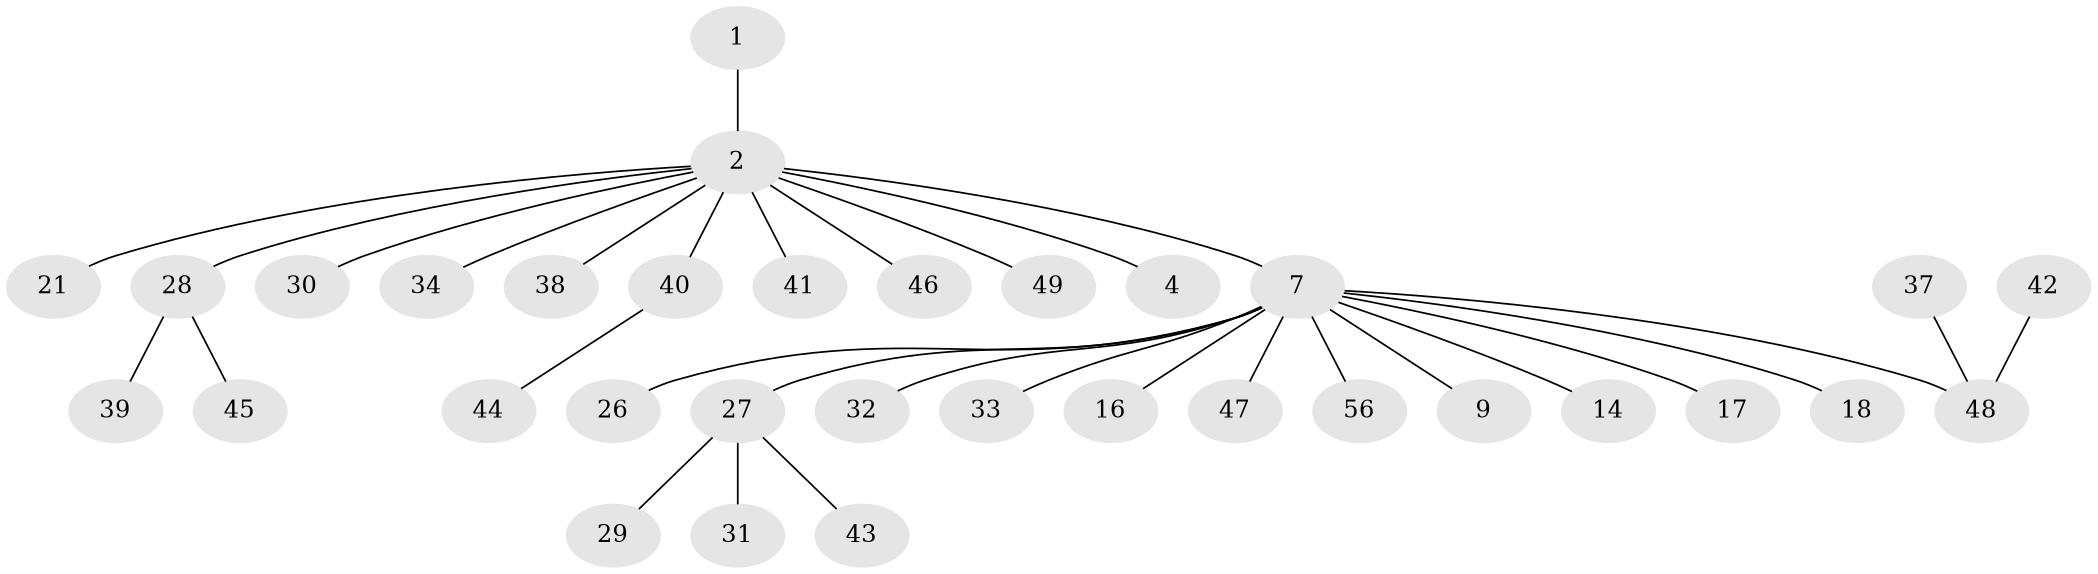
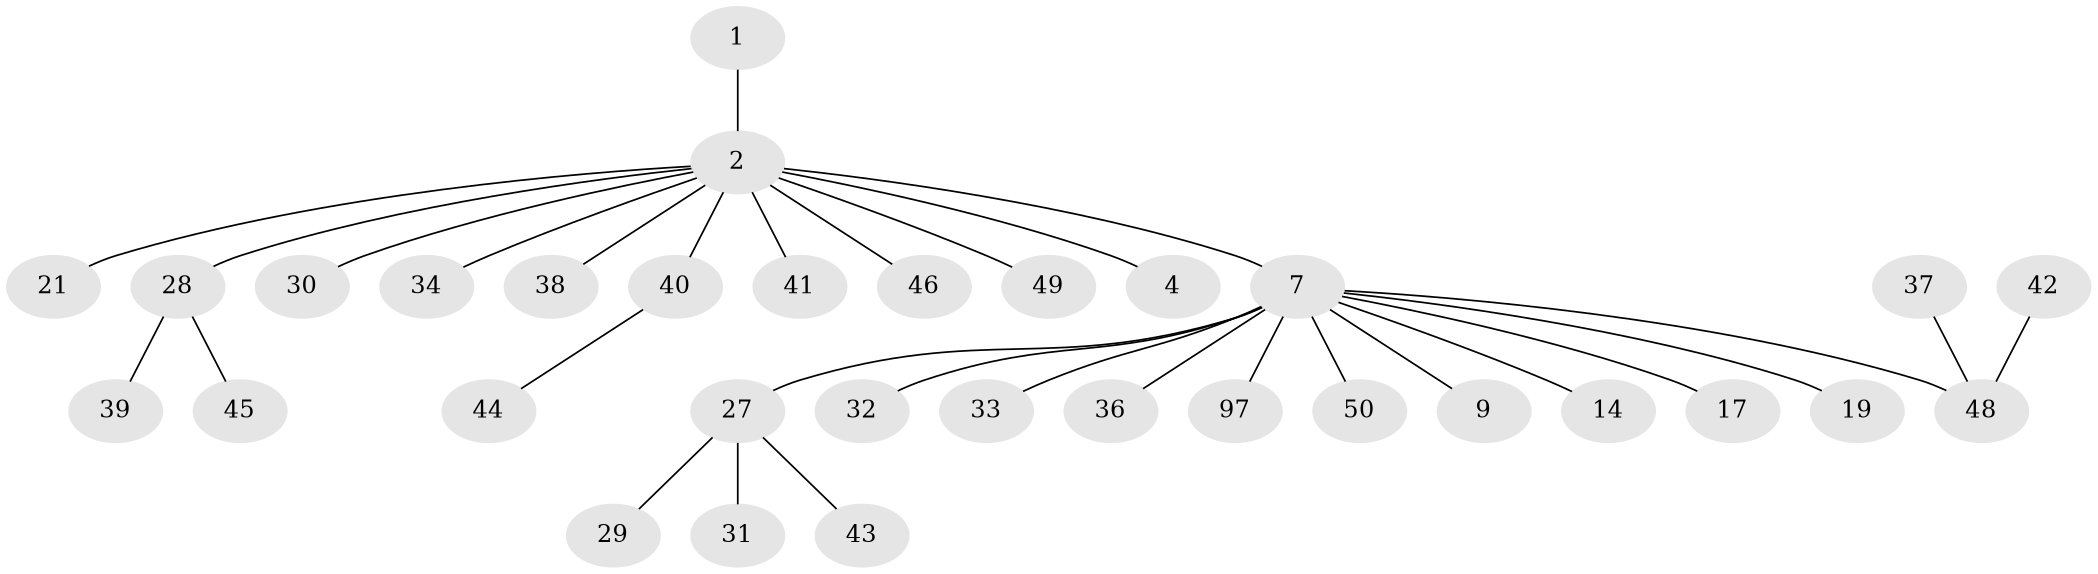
node "26": removed
node "16": label "16" -> "36"
node "47": label "47" -> "97"
node "56": label "56" -> "50"
node "18": label "18" -> "19"
